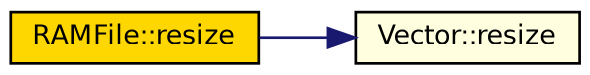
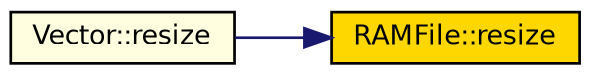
edge "RAMFile::resize" -> "Vector::resize": reversed
